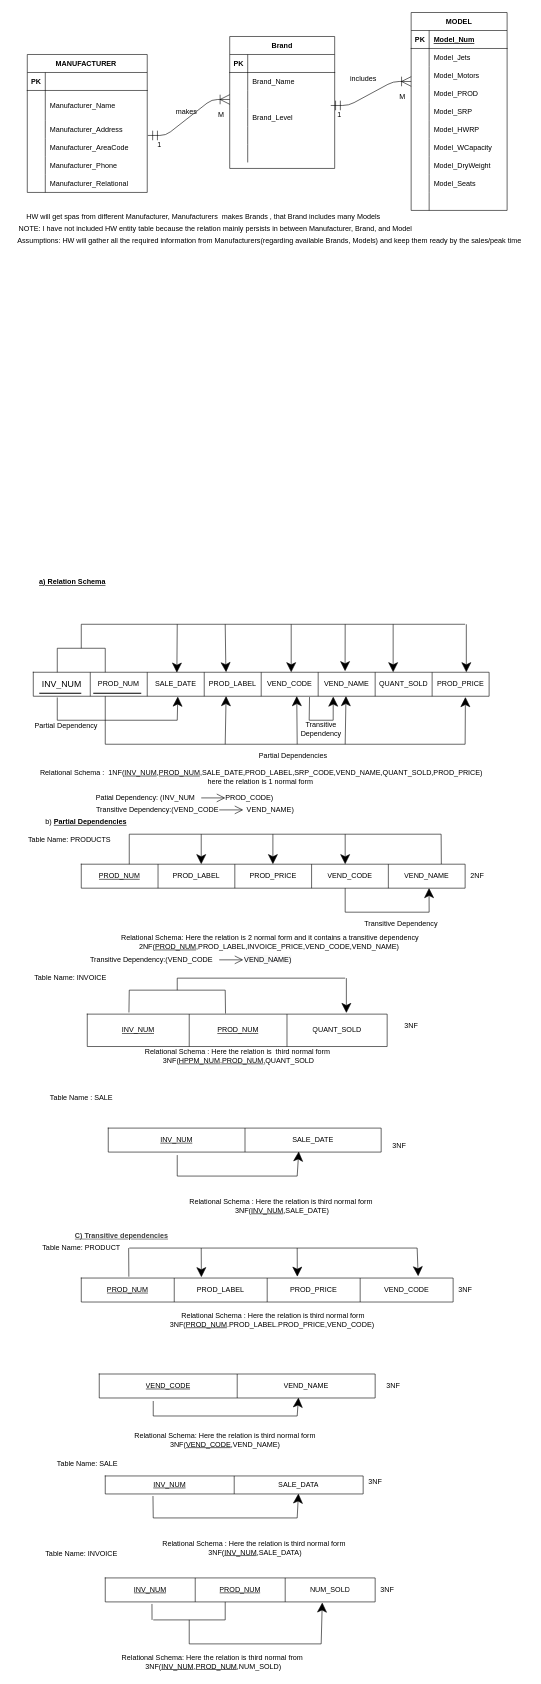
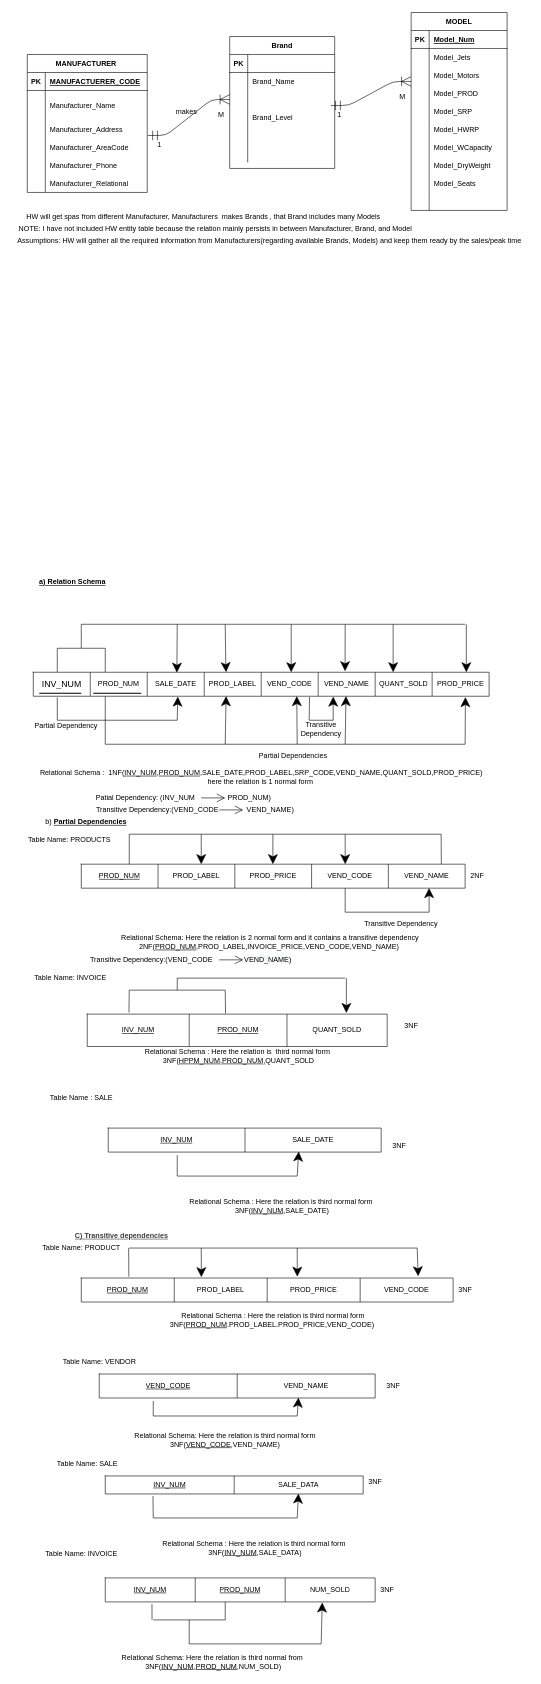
node "includes": removed
node "MANUFACTUERER_CODE": added
node "PROD_CODE)": label "PROD_CODE)" -> "PROD_NUM)"
node "Table Name: VENDOR": added
